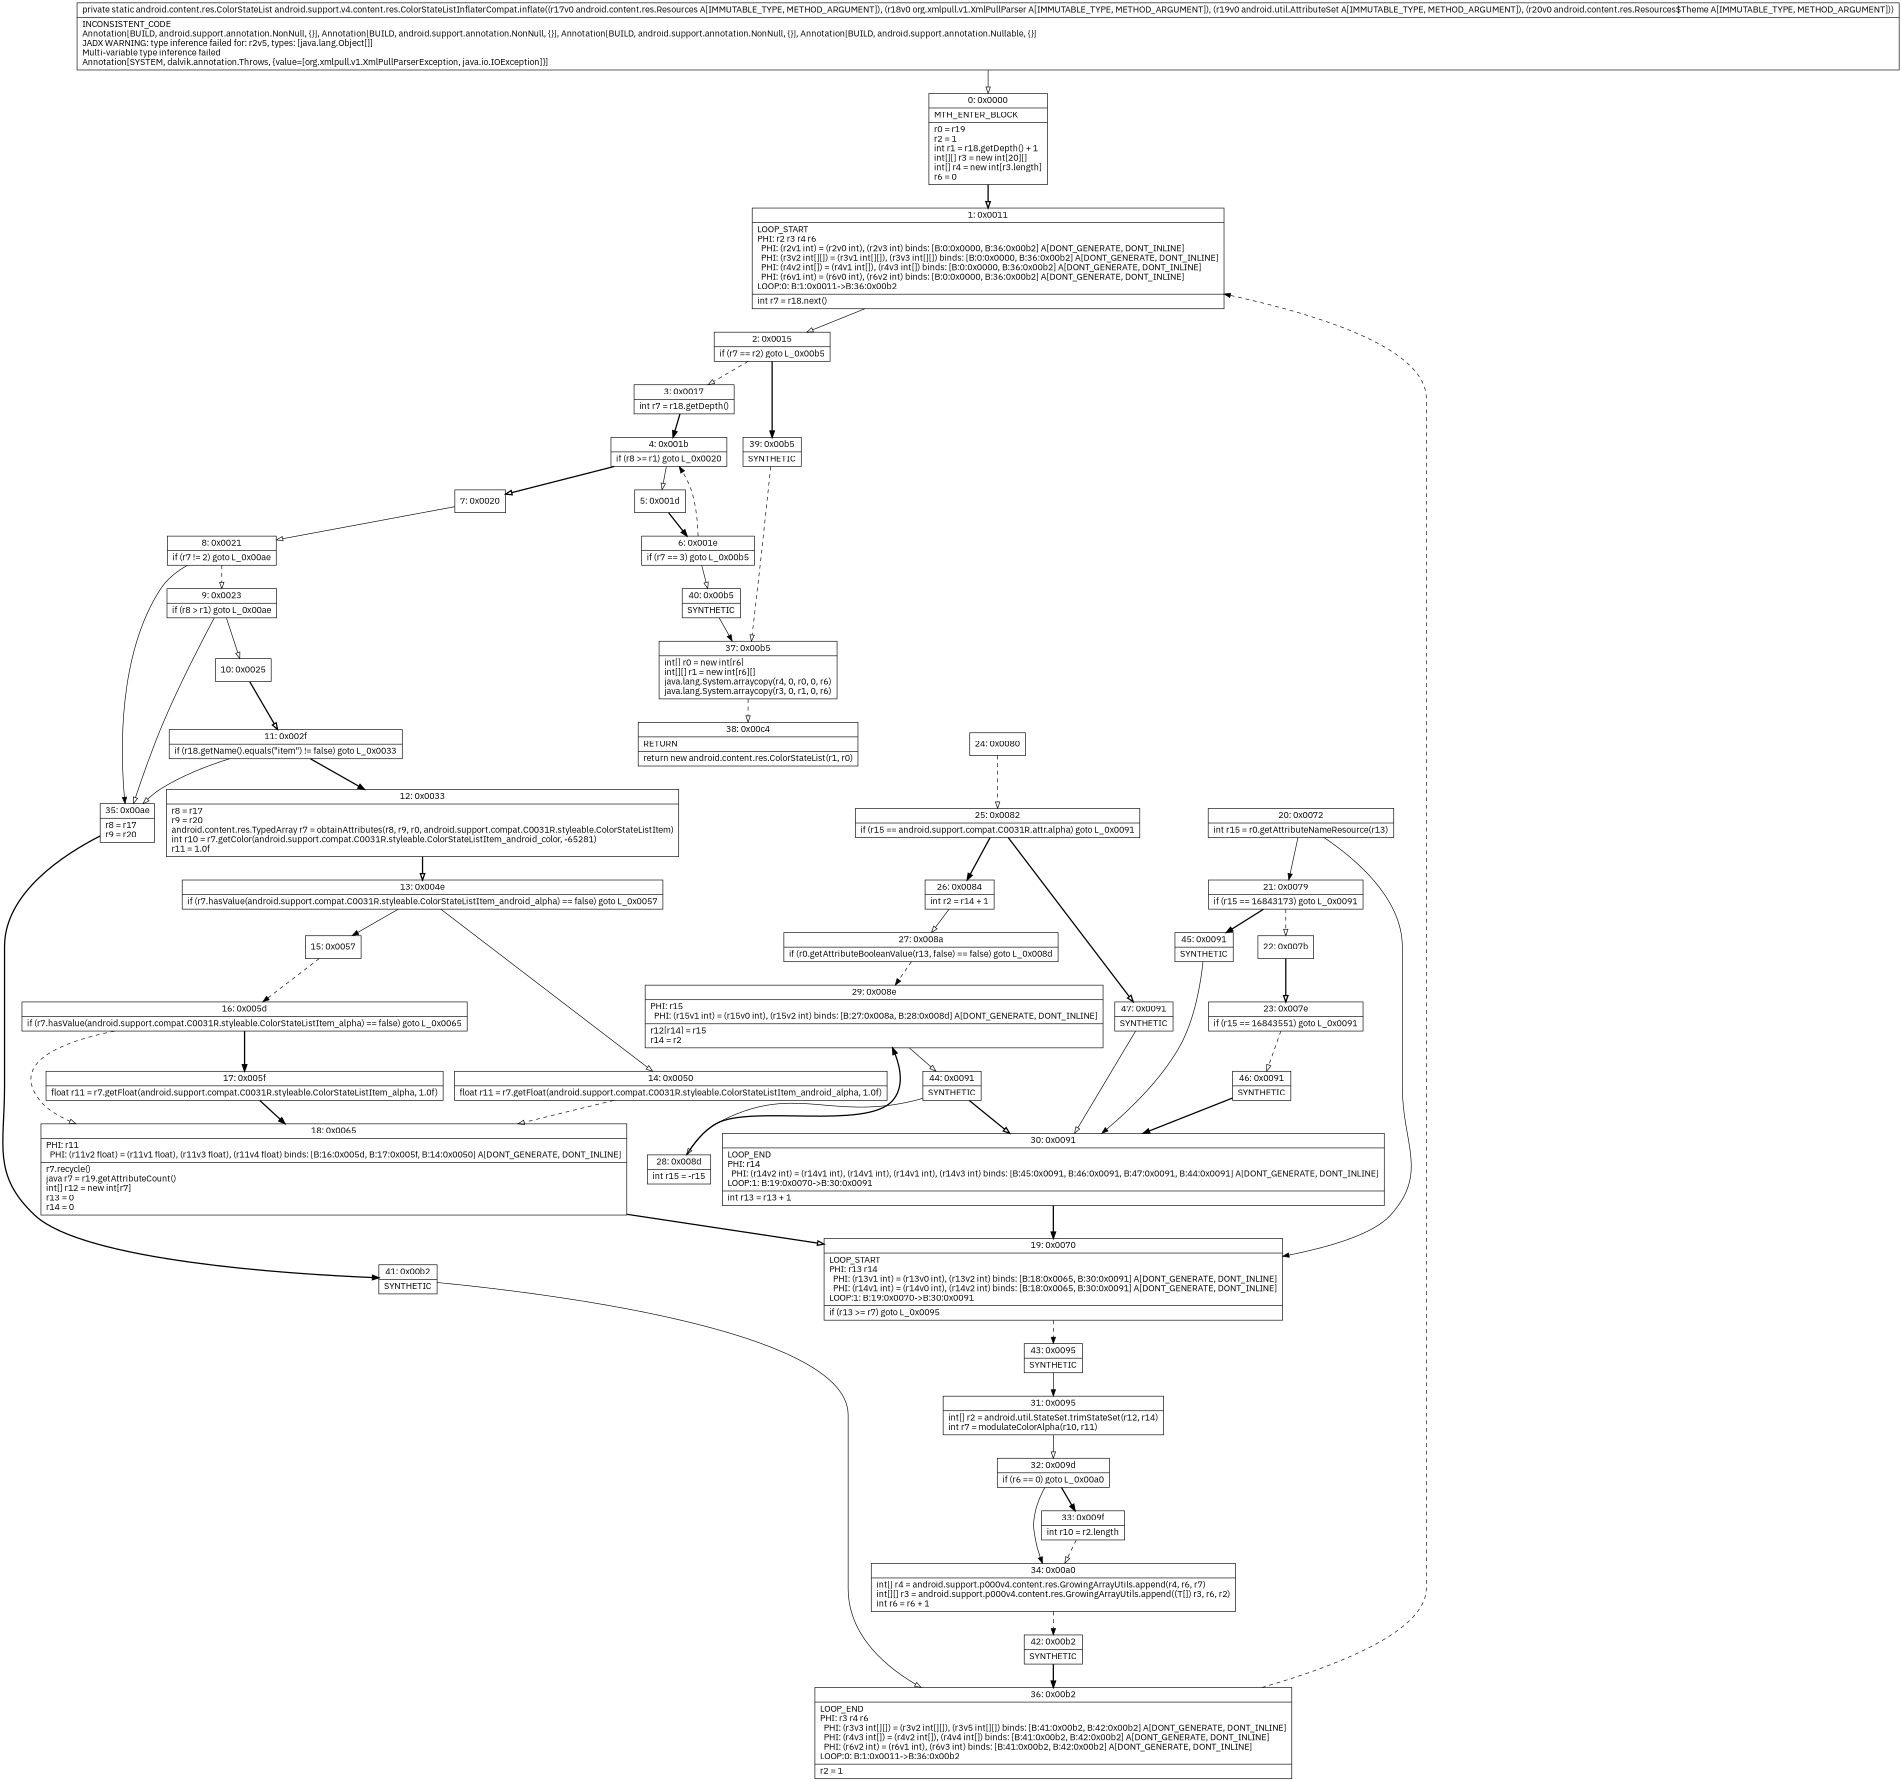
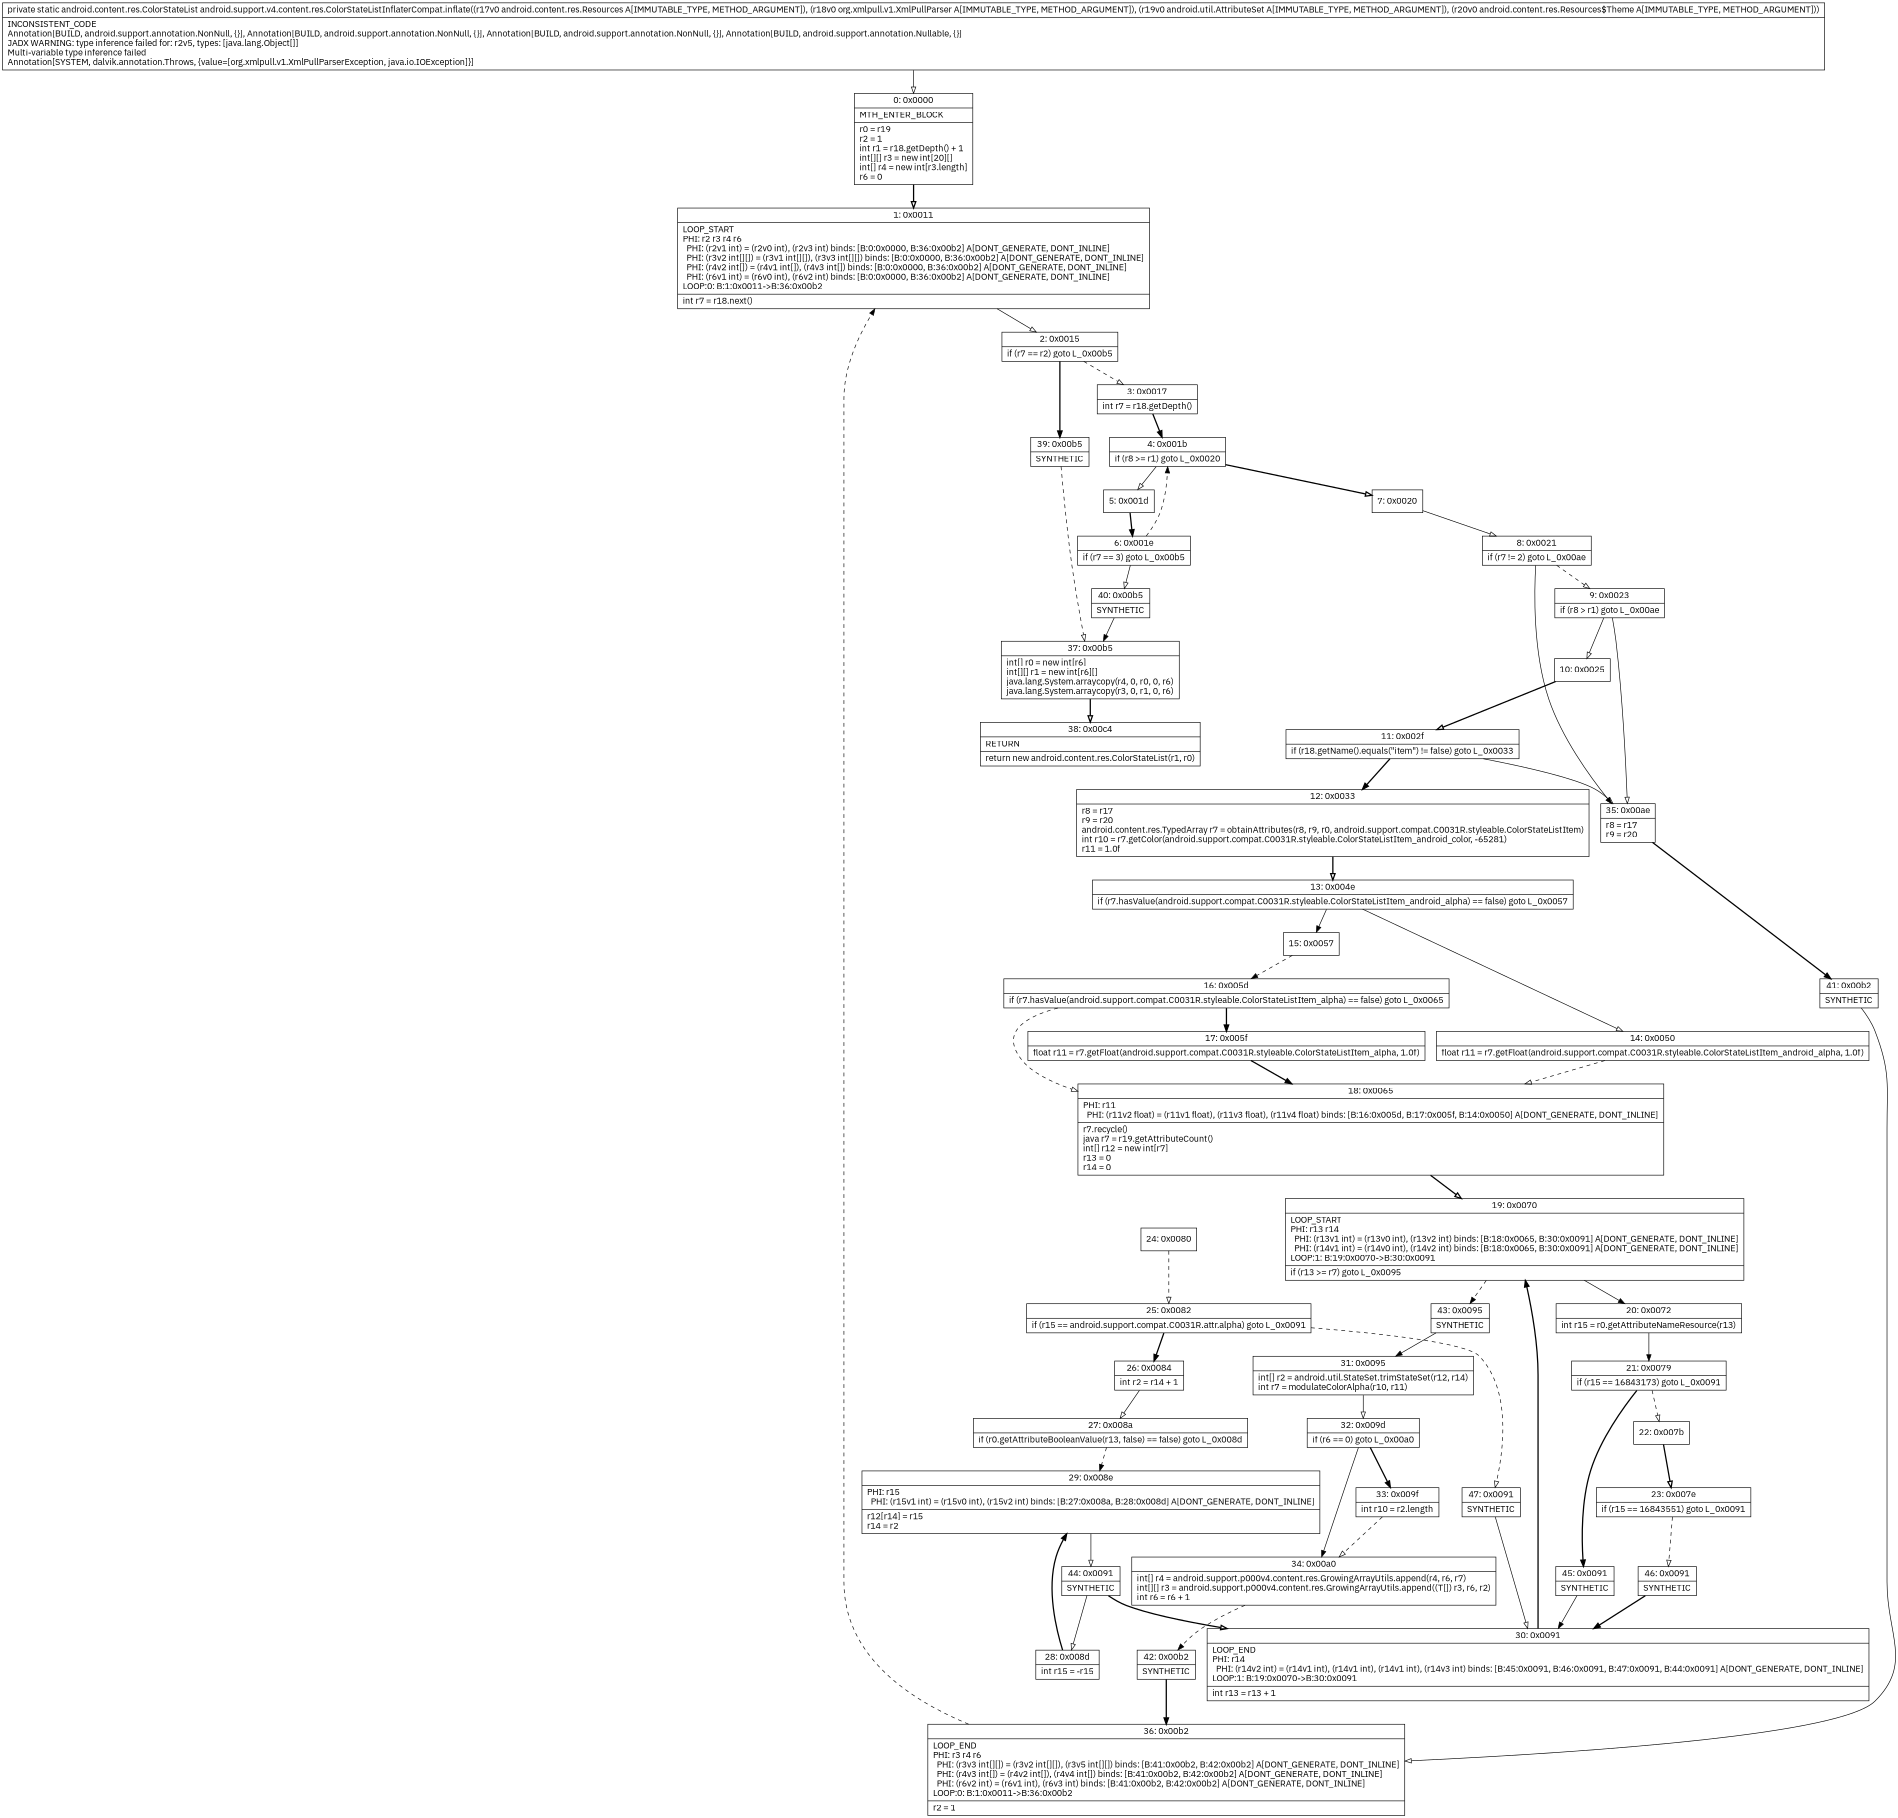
edge "37: 0x00b5" -> "38: 0x00c4": style dashed -> bold
edge "25: 0x0082" -> "47: 0x0091": style bold -> dashed
edge "20: 0x0072" -> "19: 0x0070": reversed
